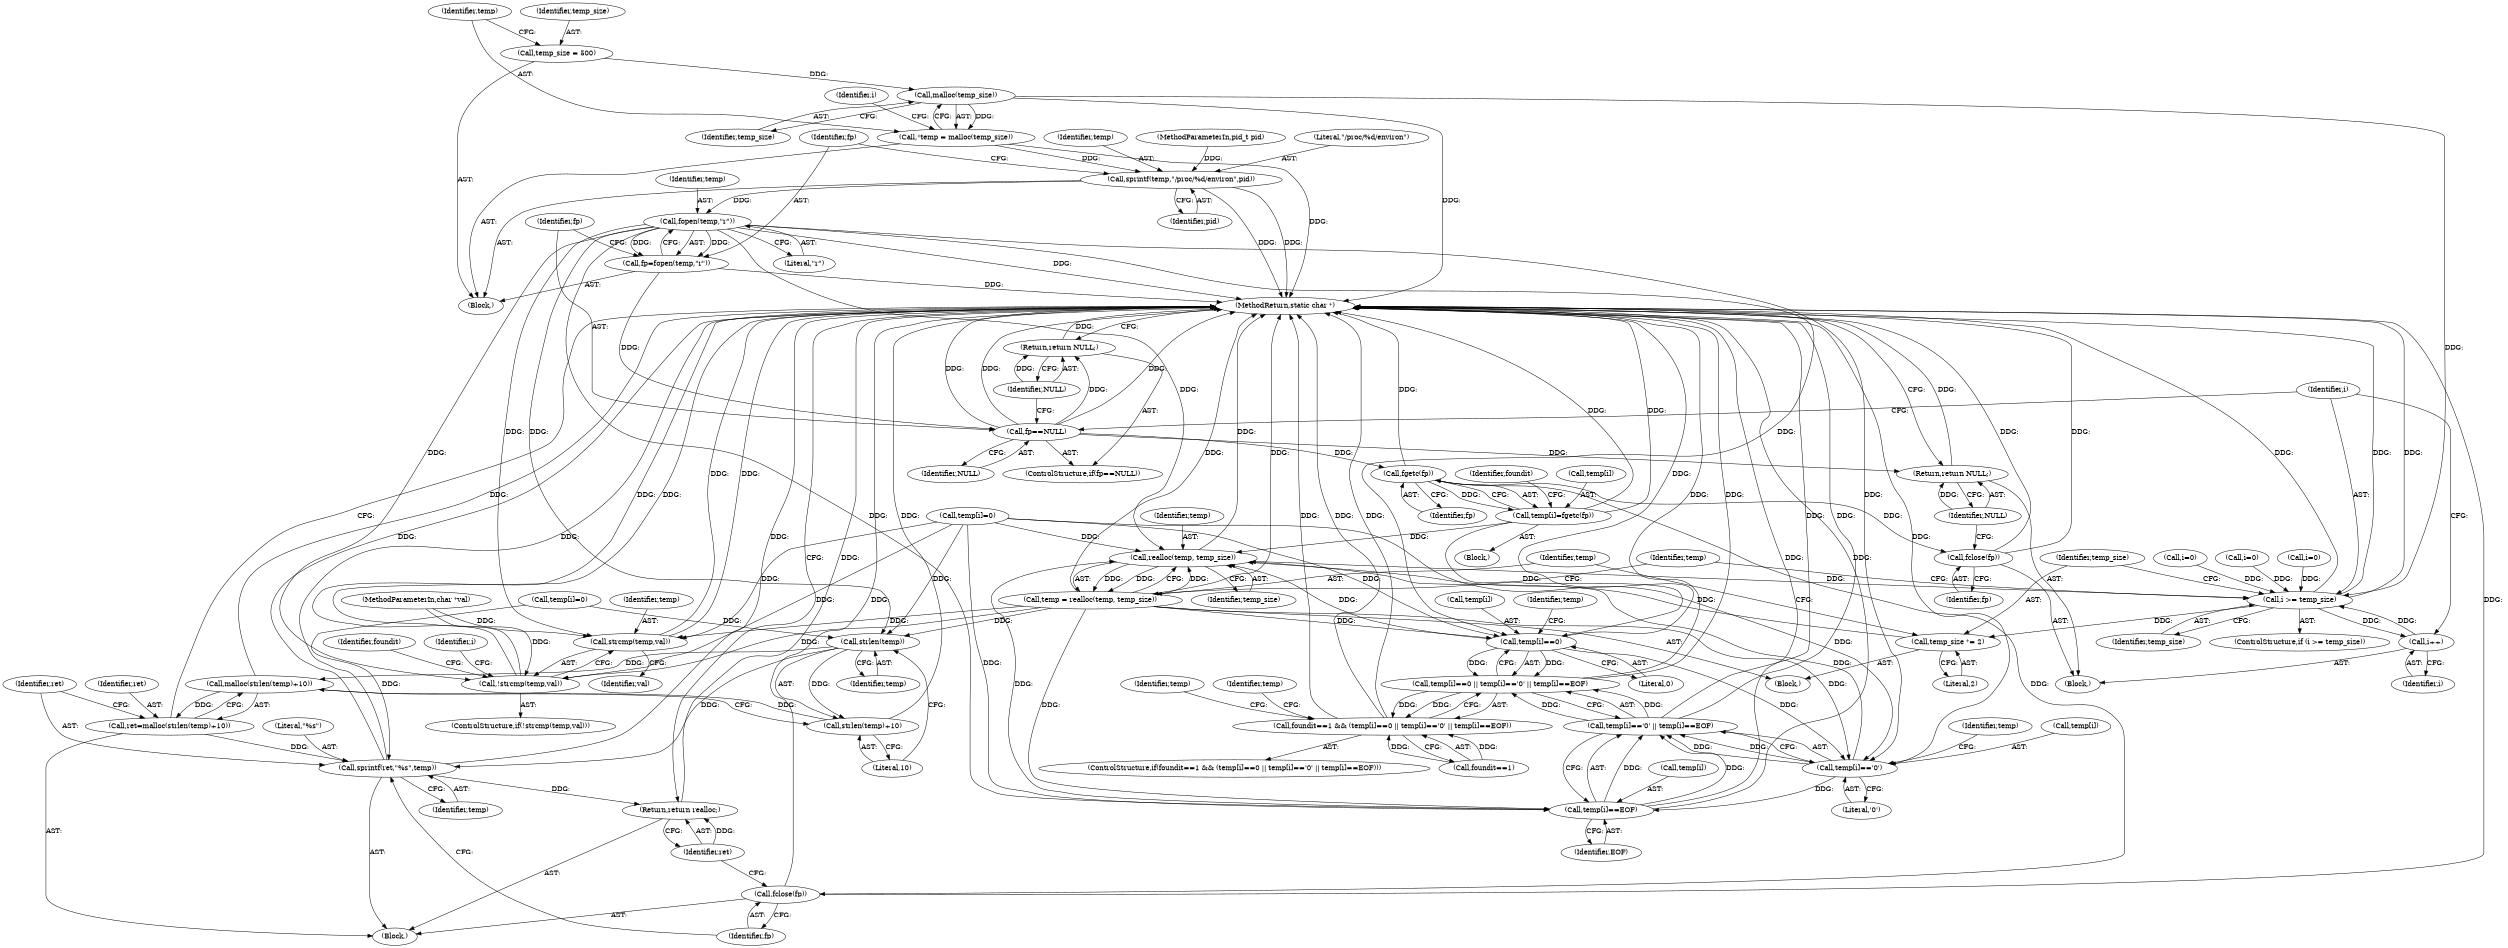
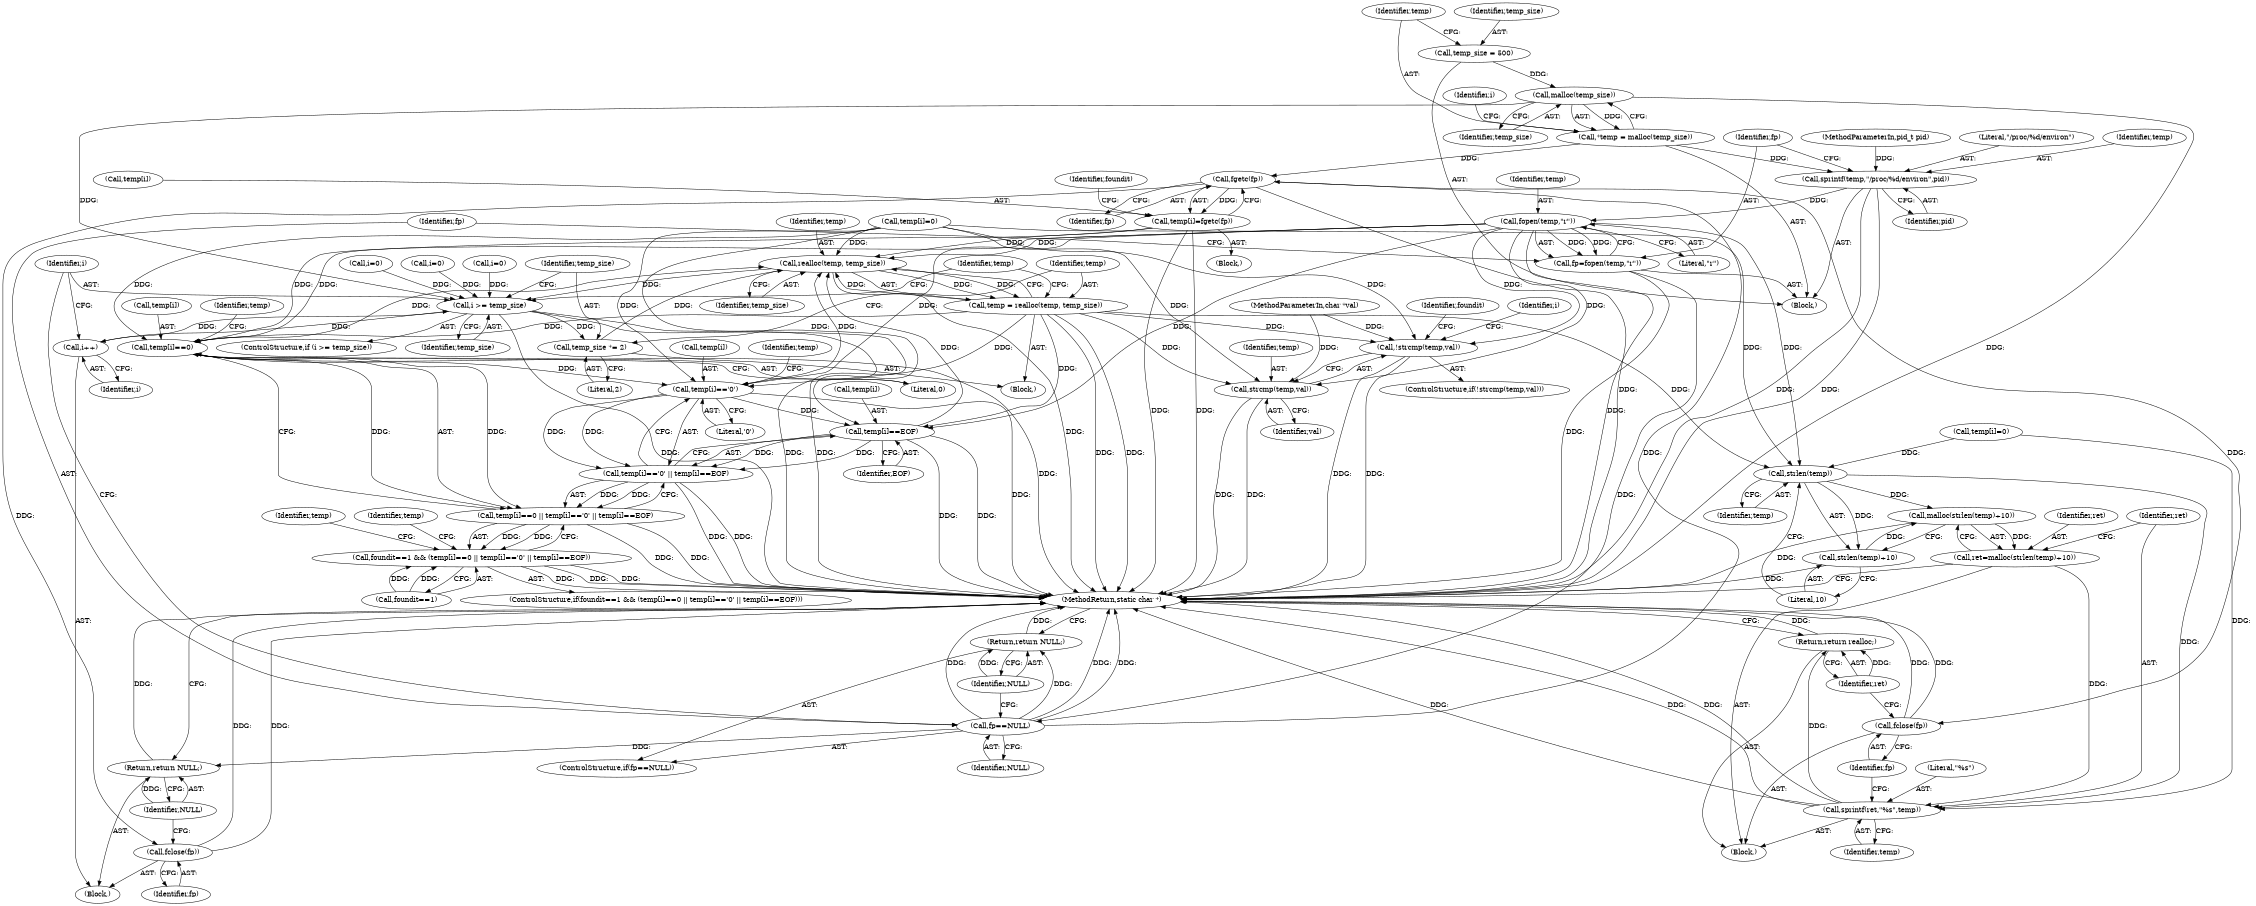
edge "(Call,*temp = malloc(temp_size))" -> "(MethodReturn,static char *)": now "(Call,*temp = malloc(temp_size))" -> "(Call,fgetc(fp))"
edge "(Identifier,val)" -> "(Call,strcmp(temp,val))": added, label "AST:"
